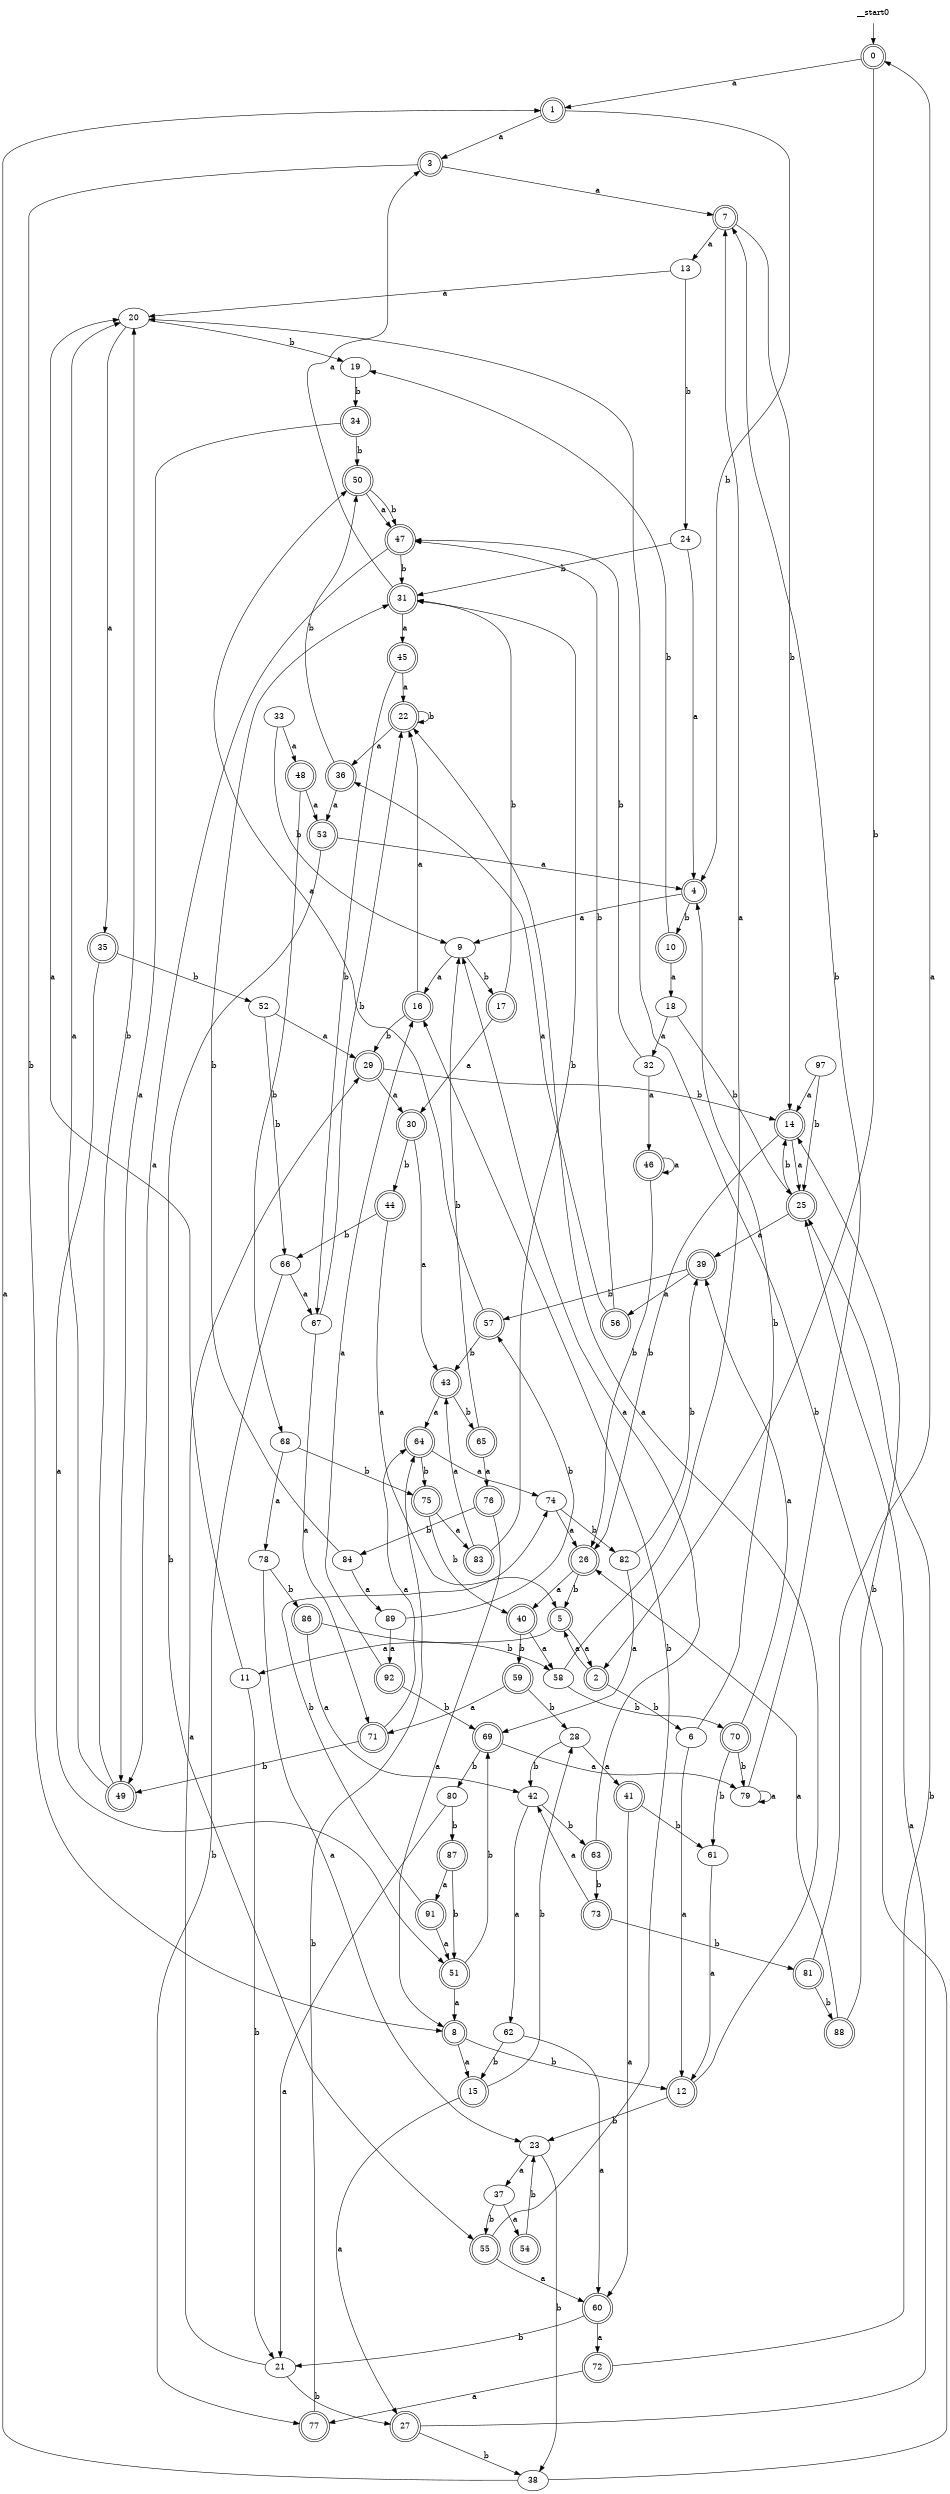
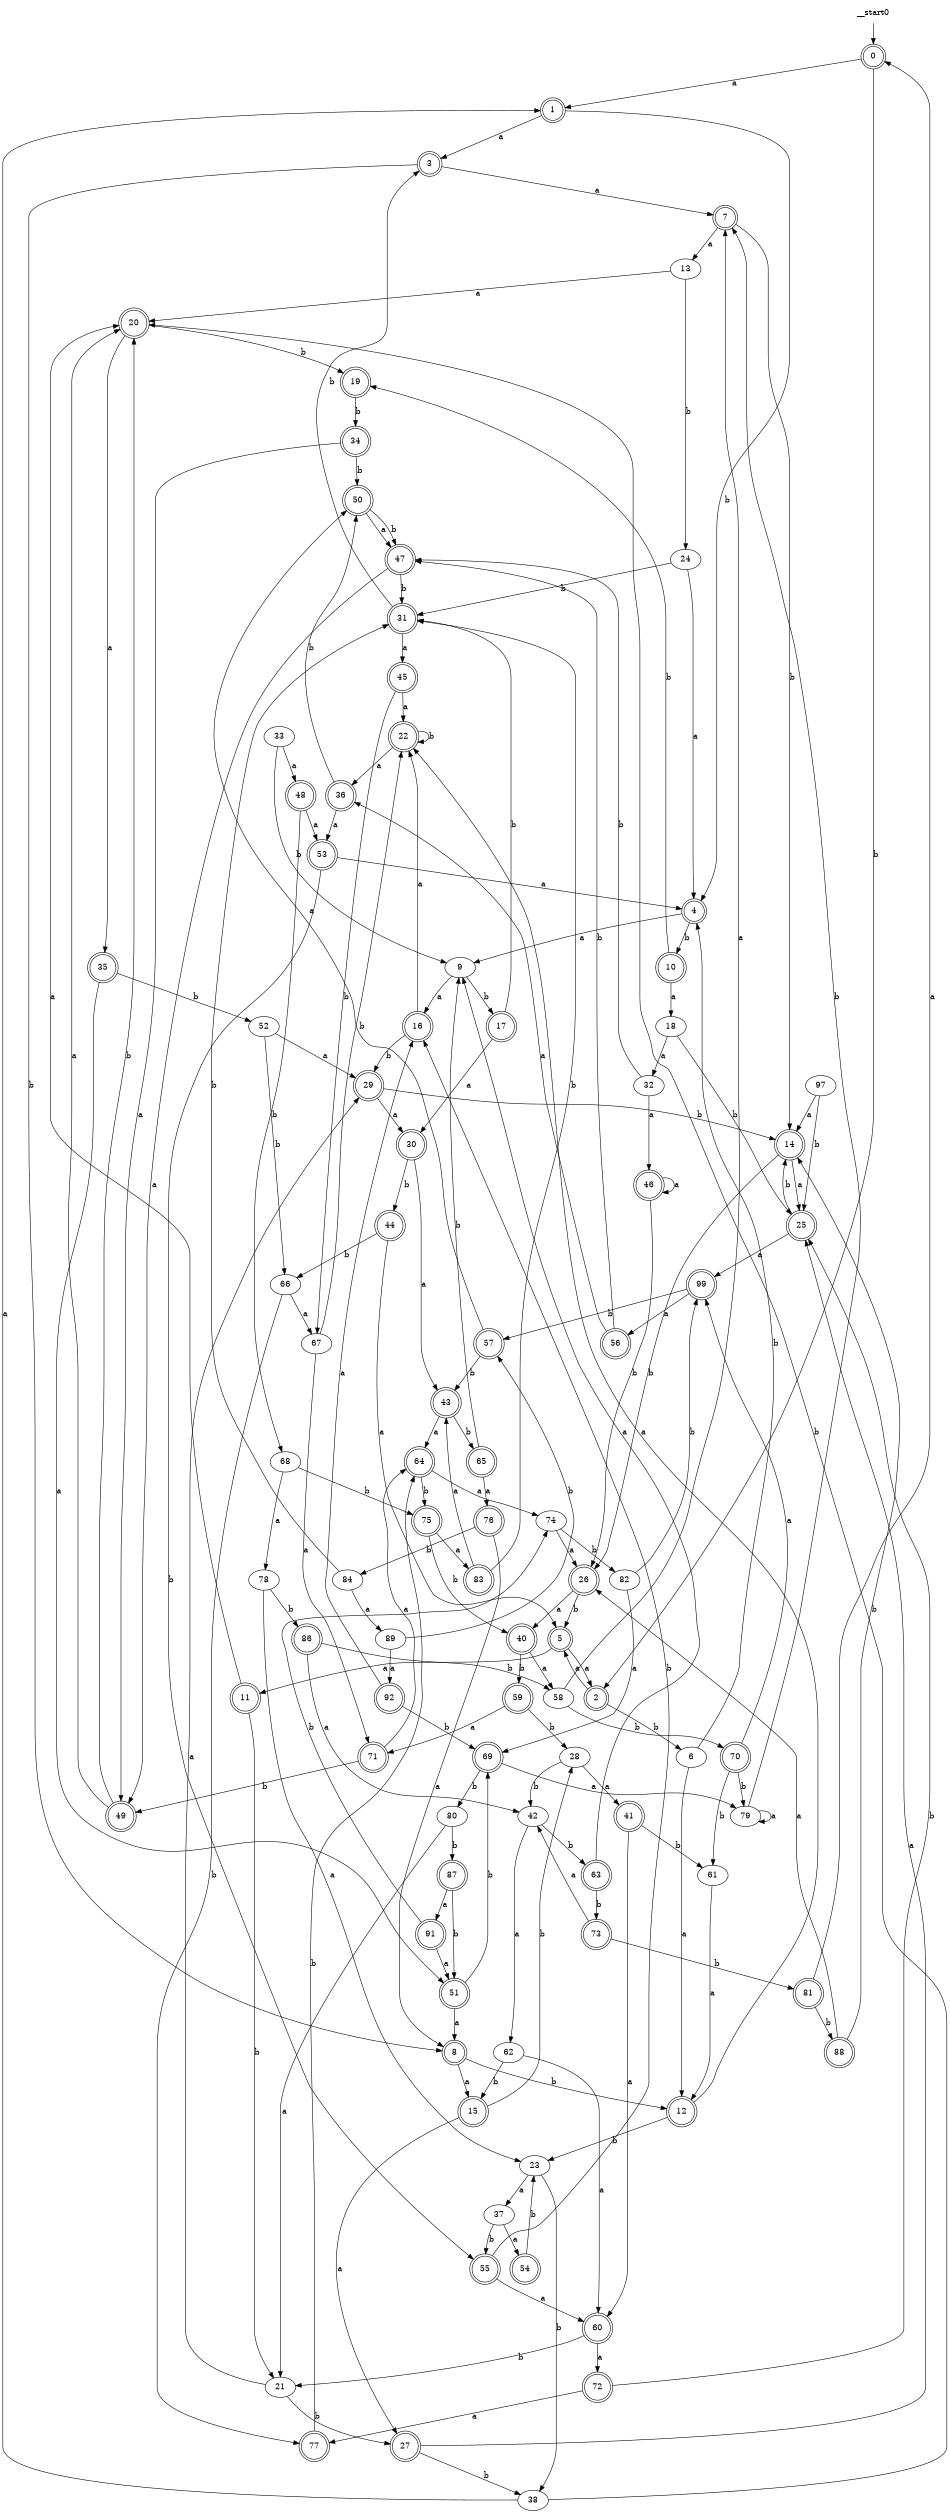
node "20": shape ellipse -> doublecircle
edge "31" -> "3": label "a" -> "b"
node "19": shape ellipse -> doublecircle
node "39": label "39" -> "99"
node "11": shape ellipse -> doublecircle
